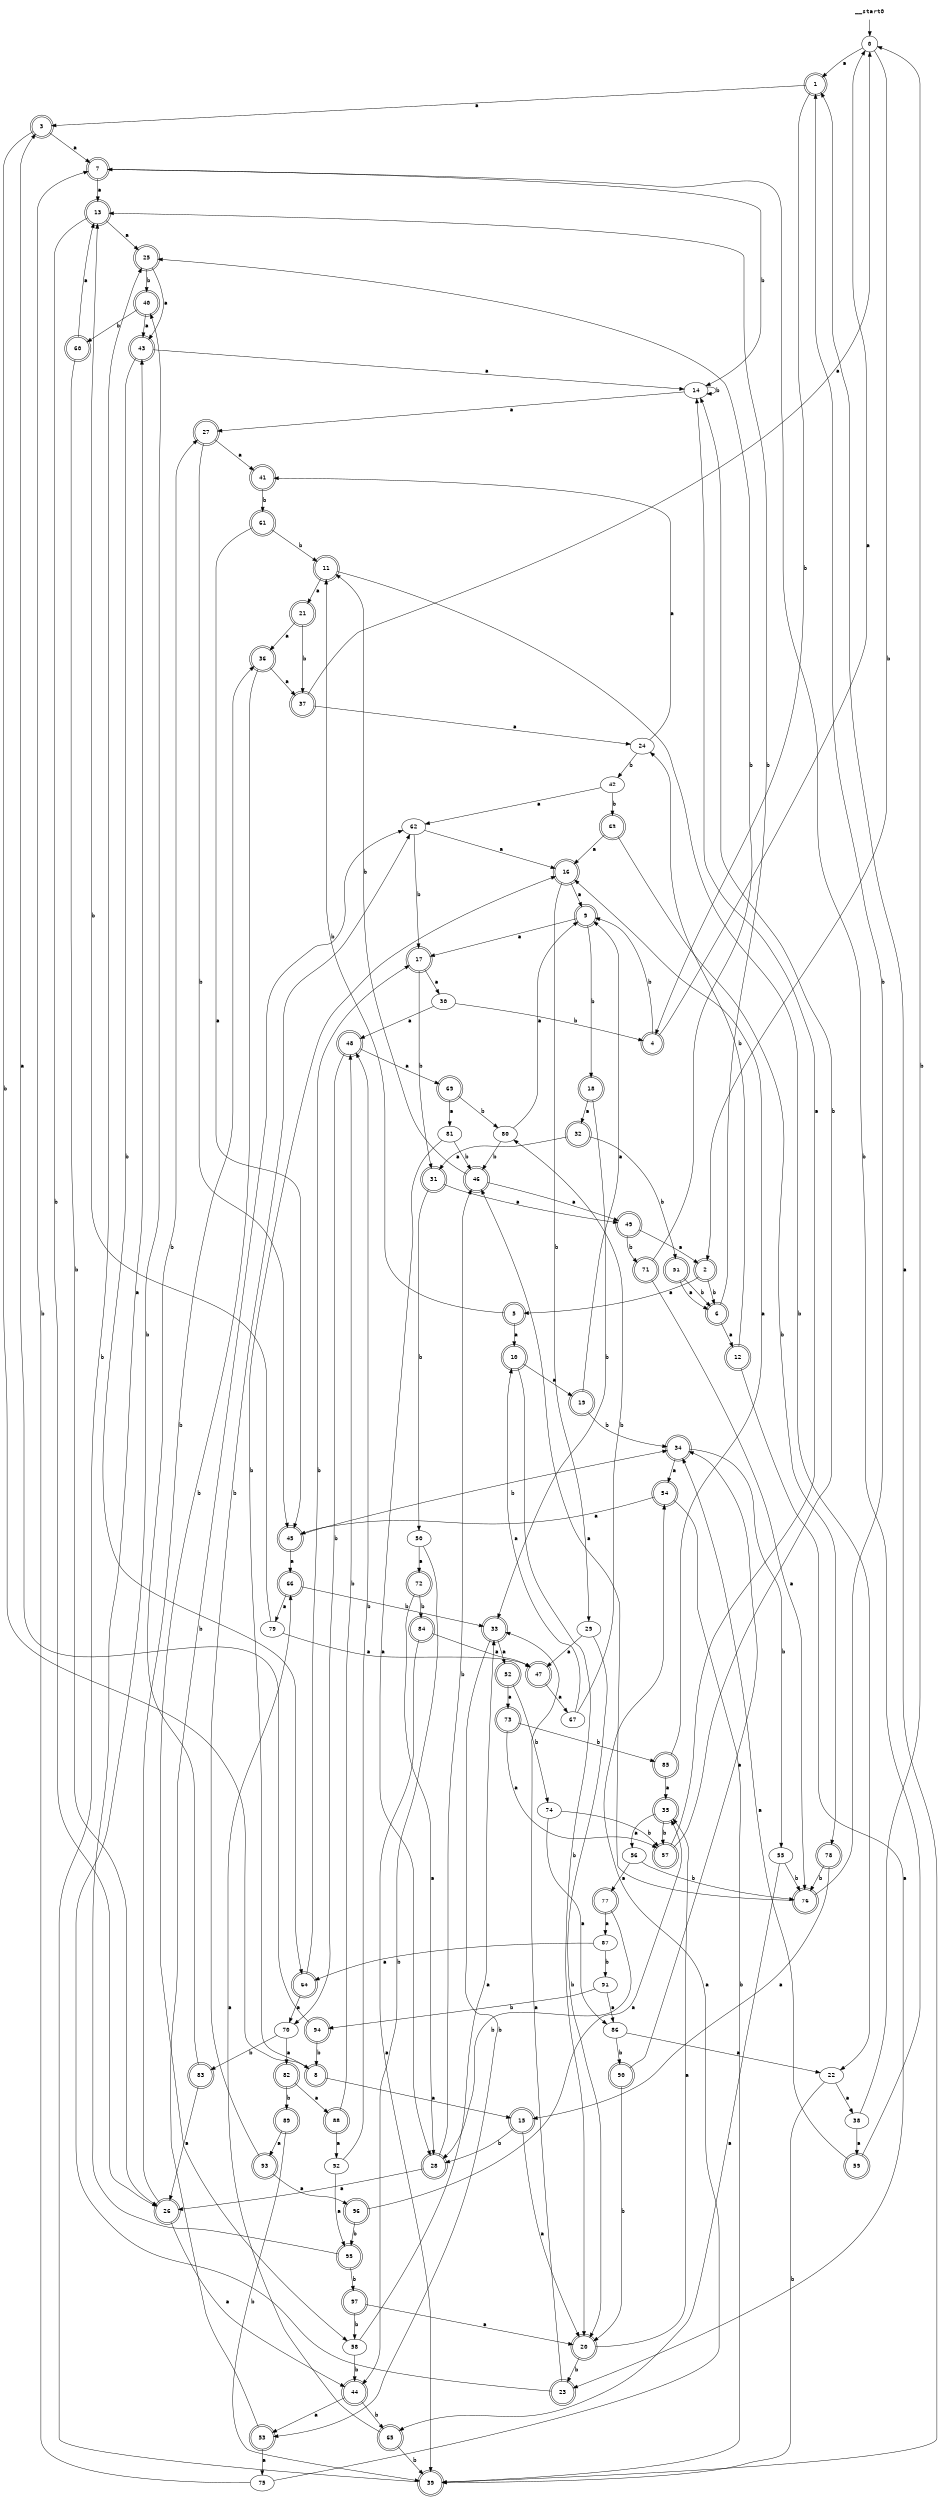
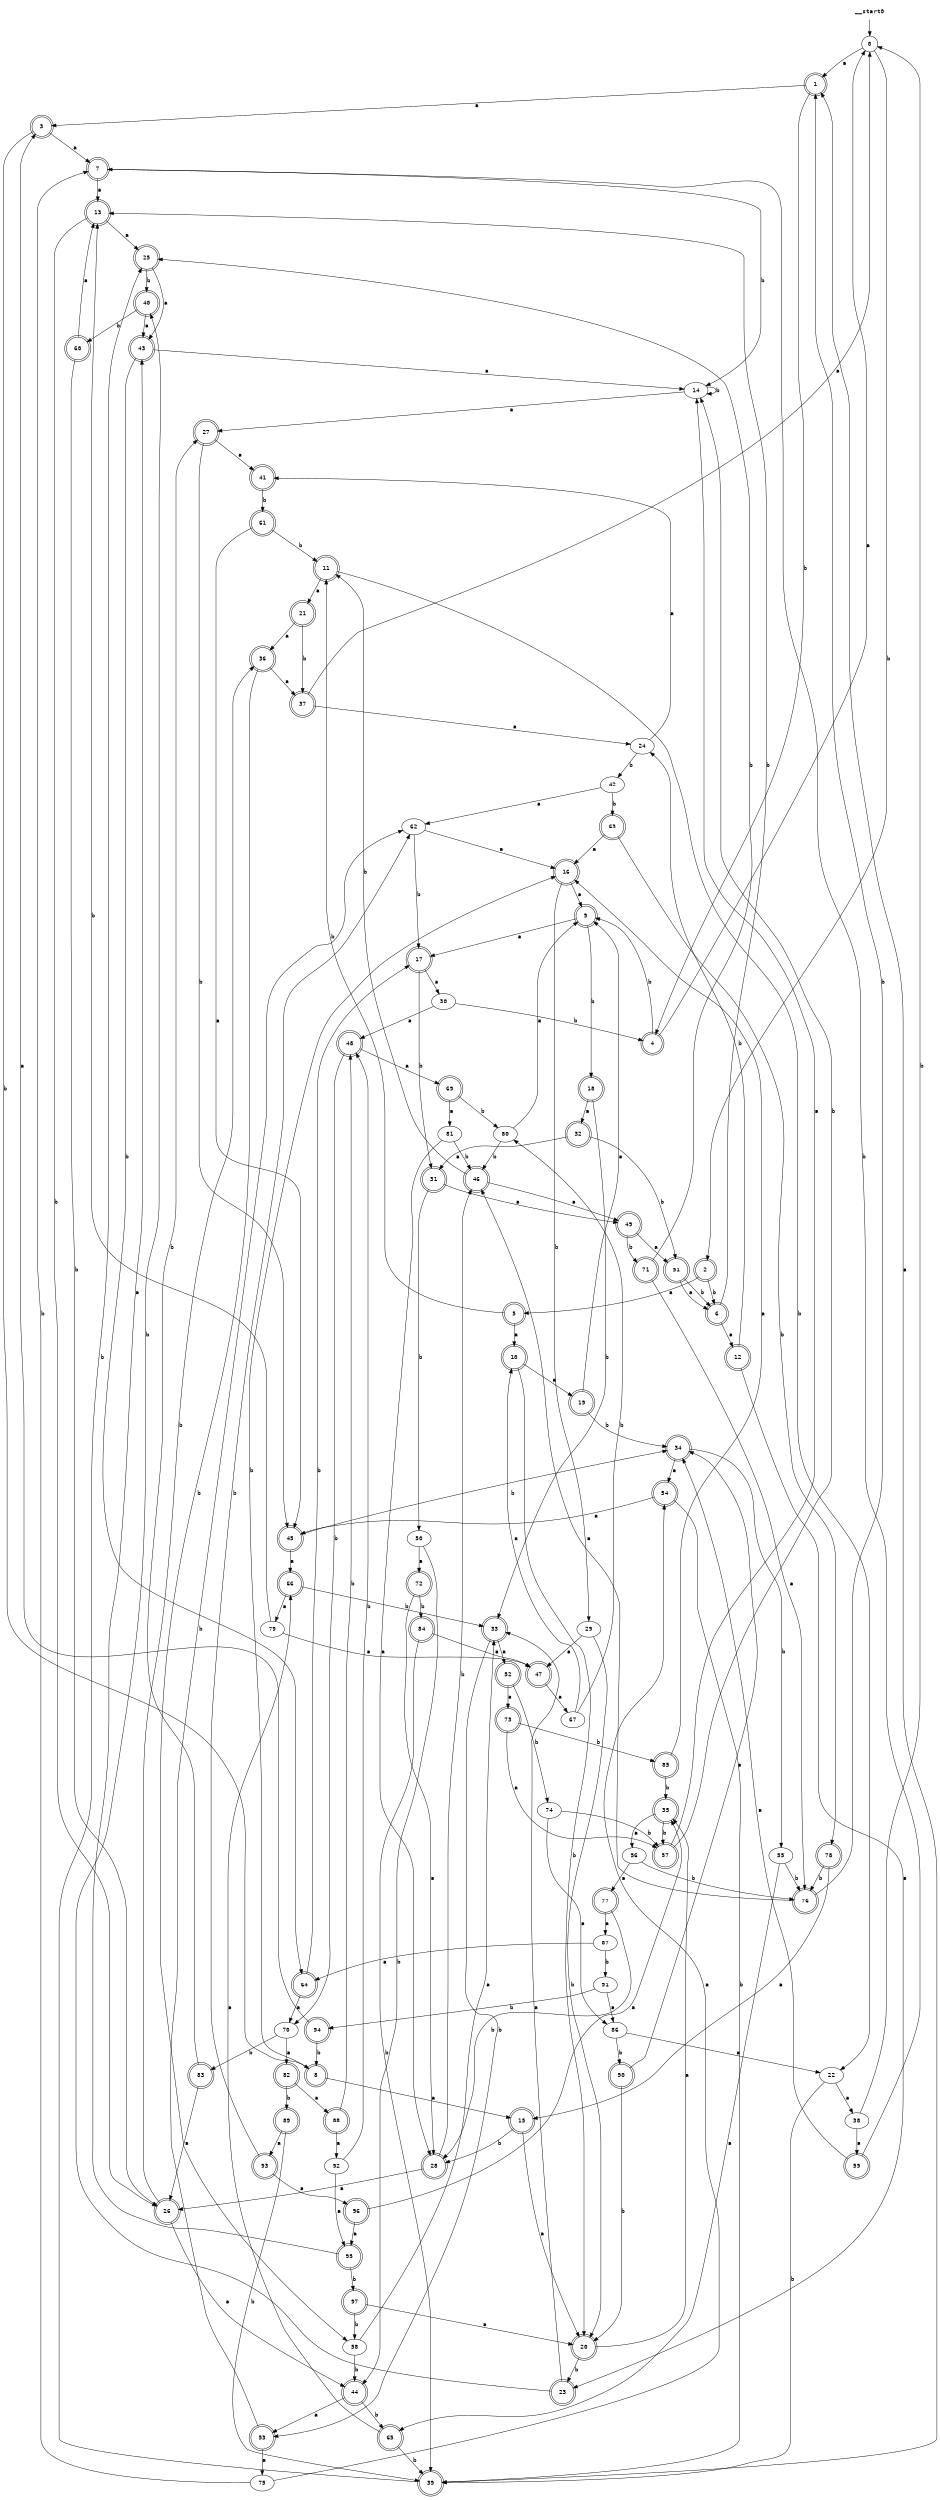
edge "49" -> "2": now "49" -> "51"
edge "85" -> "35": label "a" -> "b"
edge "84" -> "39": label "a" -> "b"
edge "96" -> "95": label "b" -> "a"
